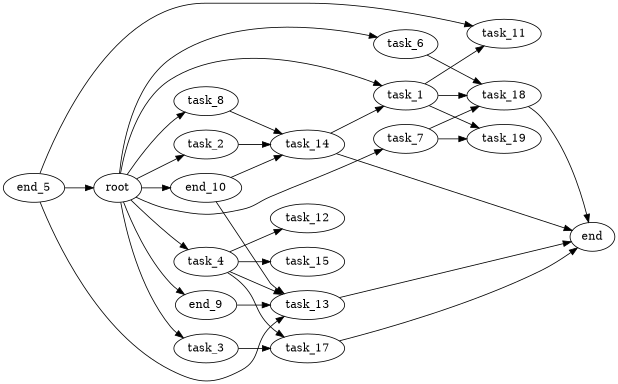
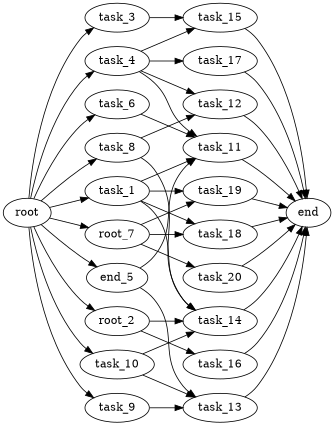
edge "task_6" -> "task_18": now "task_6" -> "task_11"
edge "task_15" -> "end": added
edge "task_14" -> "task_1": reversed
edge "task_8" -> "task_12": added
node "task_7": label "task_7" -> "root_7"
node "task_2": label "task_2" -> "root_2"
edge "task_12" -> "end": added
edge "task_11" -> "end": added
edge "end_5" -> "root": reversed
node "end_10": label "end_10" -> "task_10"
edge "task_19" -> "end": added
node "task_20": added
edge "task_4" -> "task_13": now "task_4" -> "task_11"
node "end_9": label "end_9" -> "task_9"
edge "task_3" -> "task_17": now "task_3" -> "task_15"
node "task_16": added
